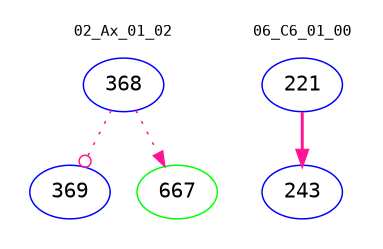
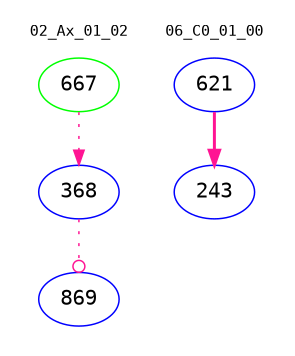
cluster "06_C6_01_00": label "06_C6_01_00" -> "06_C0_01_00"
node "221": label "221" -> "621"
edge "368" -> "667": reversed
node "369": label "369" -> "869"
